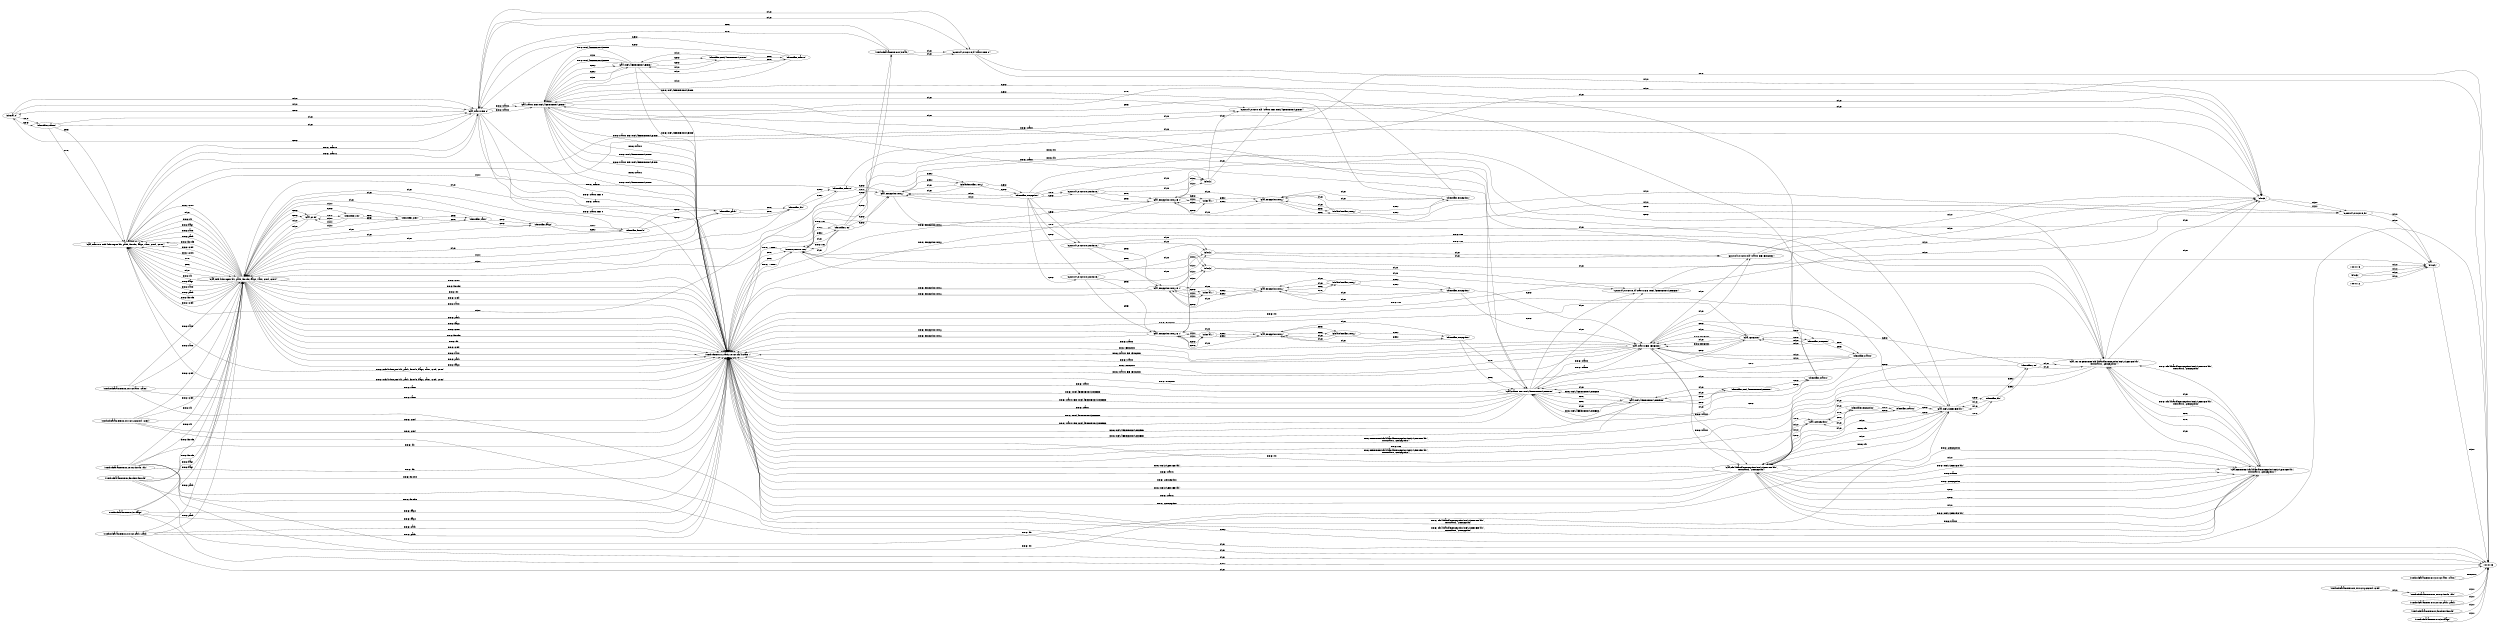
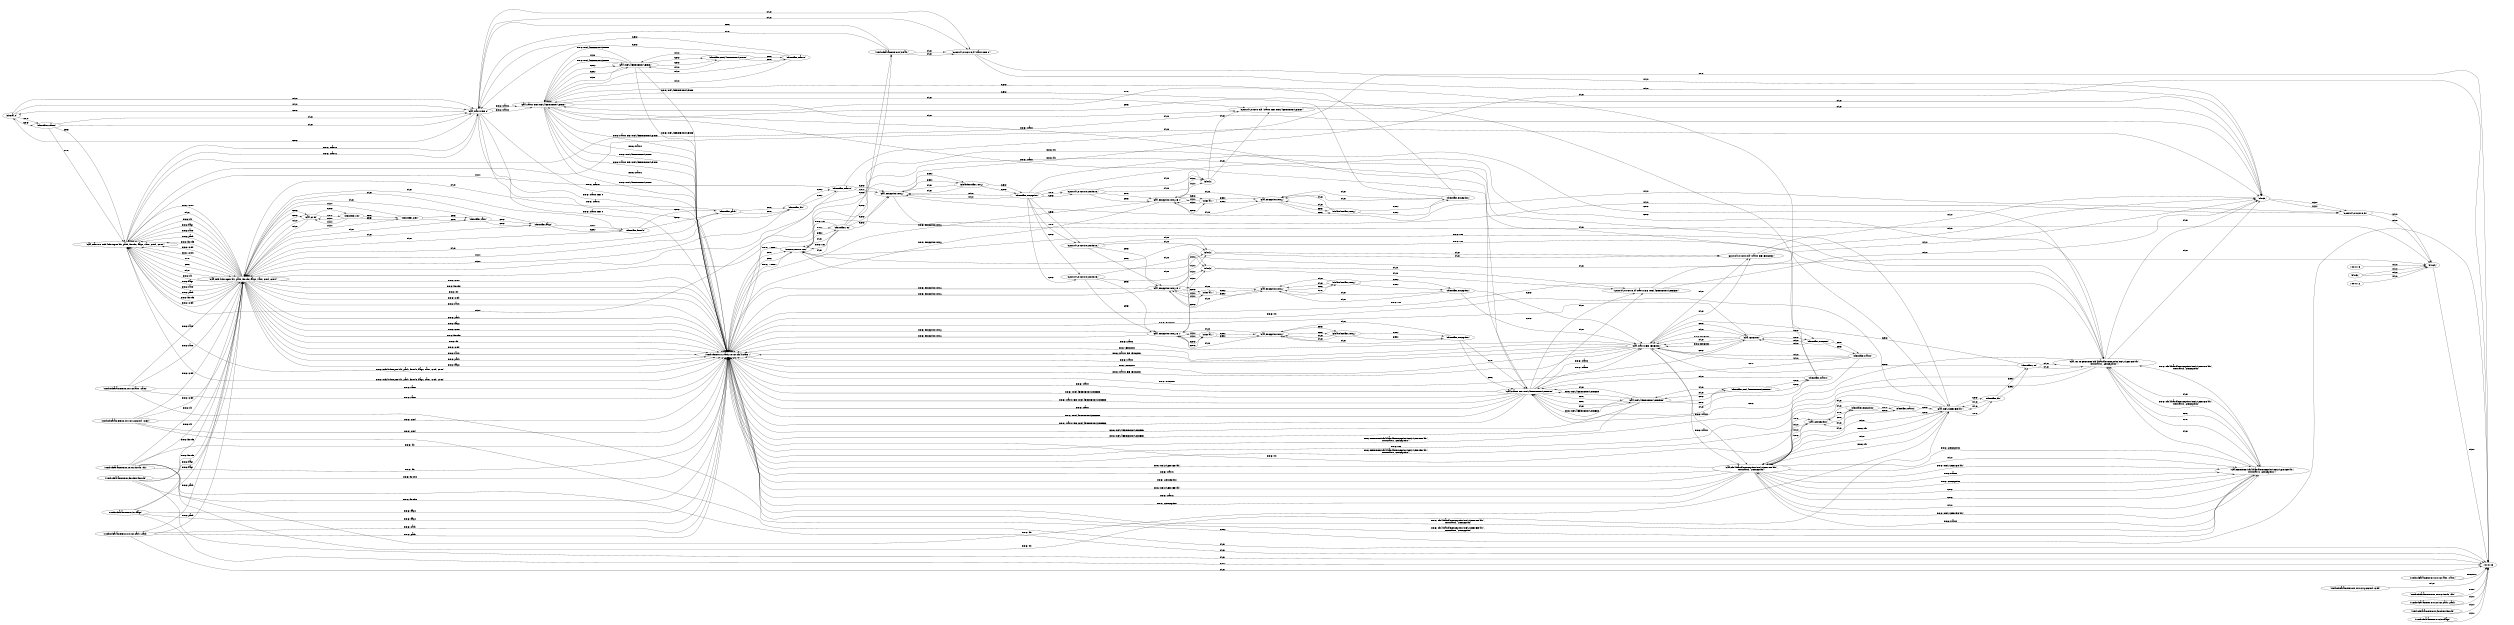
edge "(MethodParameterOut,struct inode *dir)" -> "1000103": label "AST: " -> "BAD: "
edge "(MethodParameterOut,struct rpc_cred *cred)" -> "(MethodParameterOut,struct inode *dir)": now "(MethodParameterOut,struct rpc_cred *cred)" -> "1000103"
